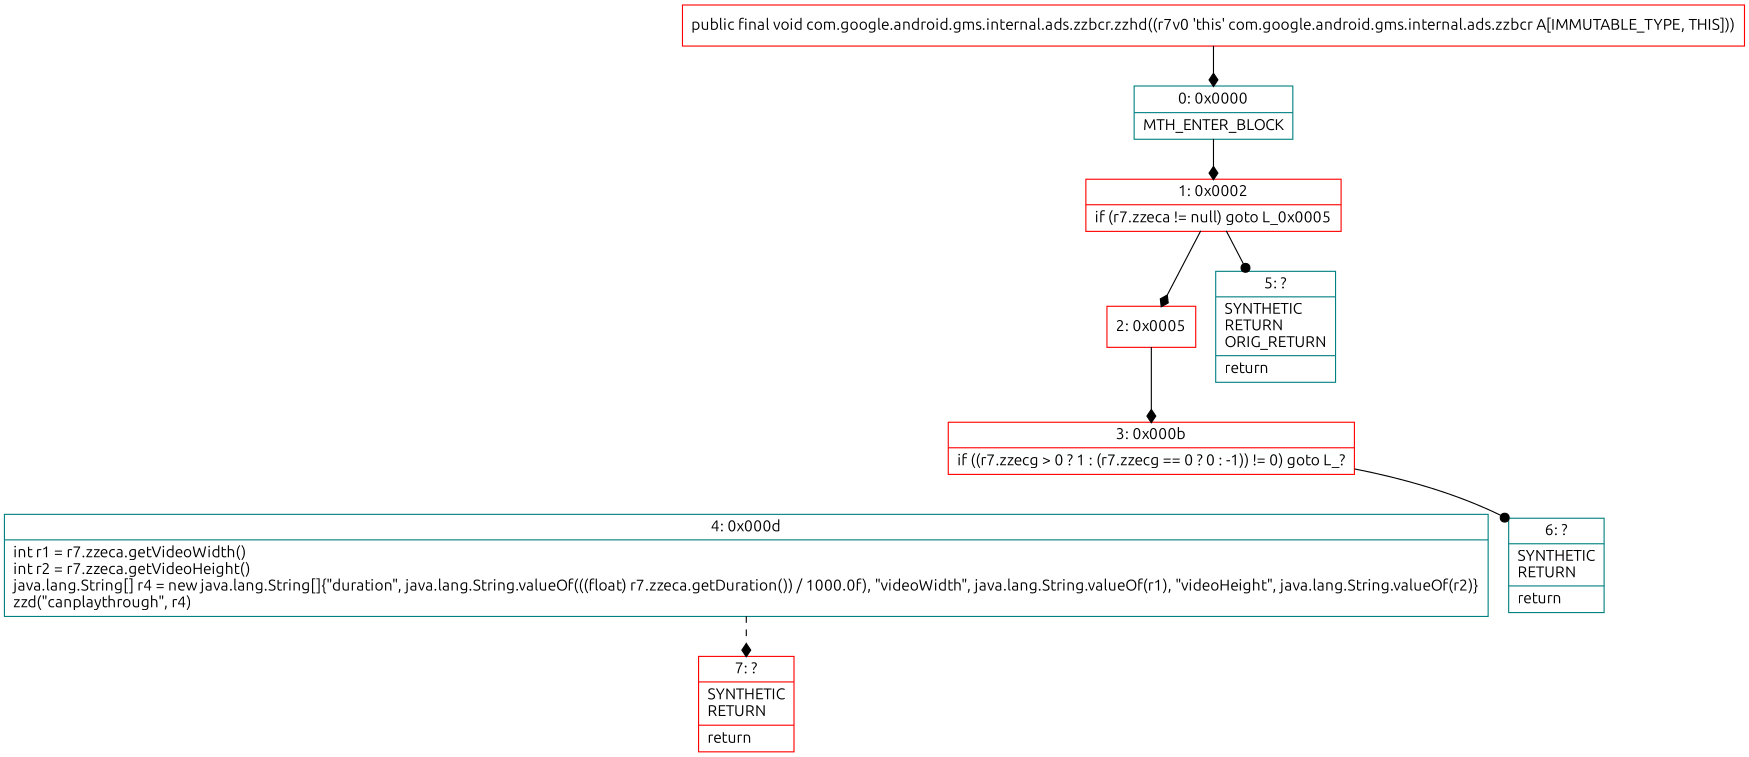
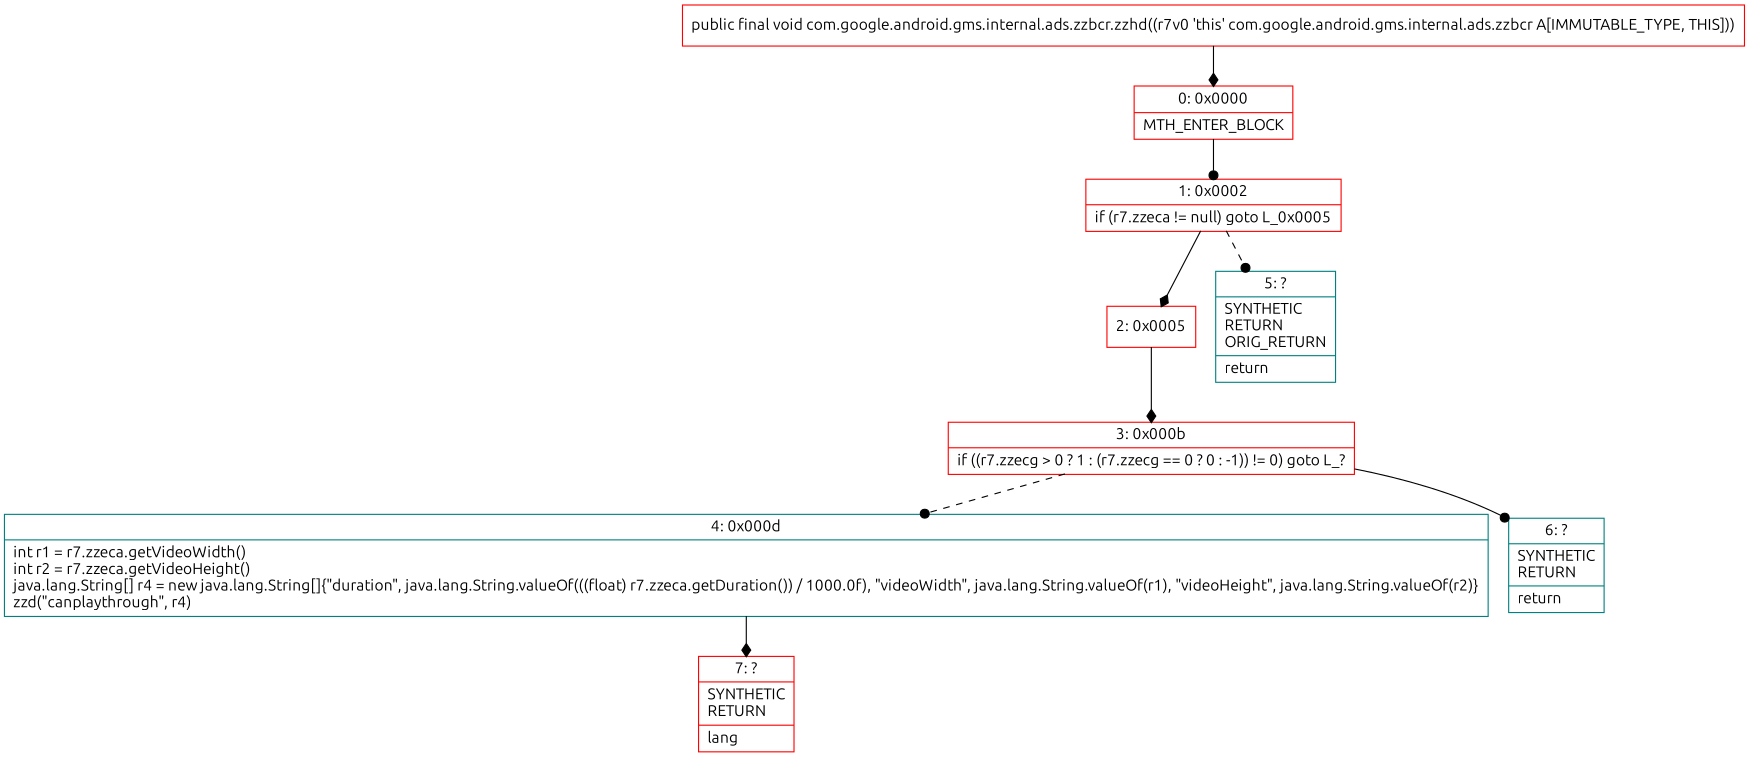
node "0: 0x0000": color teal -> red
edge "0: 0x0000" -> "1: 0x0002": arrowhead diamond -> dot
edge "1: 0x0002" -> "5: ?": style solid -> dashed
edge "3: 0x000b" -> "4: 0x000d": added
edge "4: 0x000d" -> "7: ?": style dashed -> solid
node "7: ?": text "return" -> "lang"
